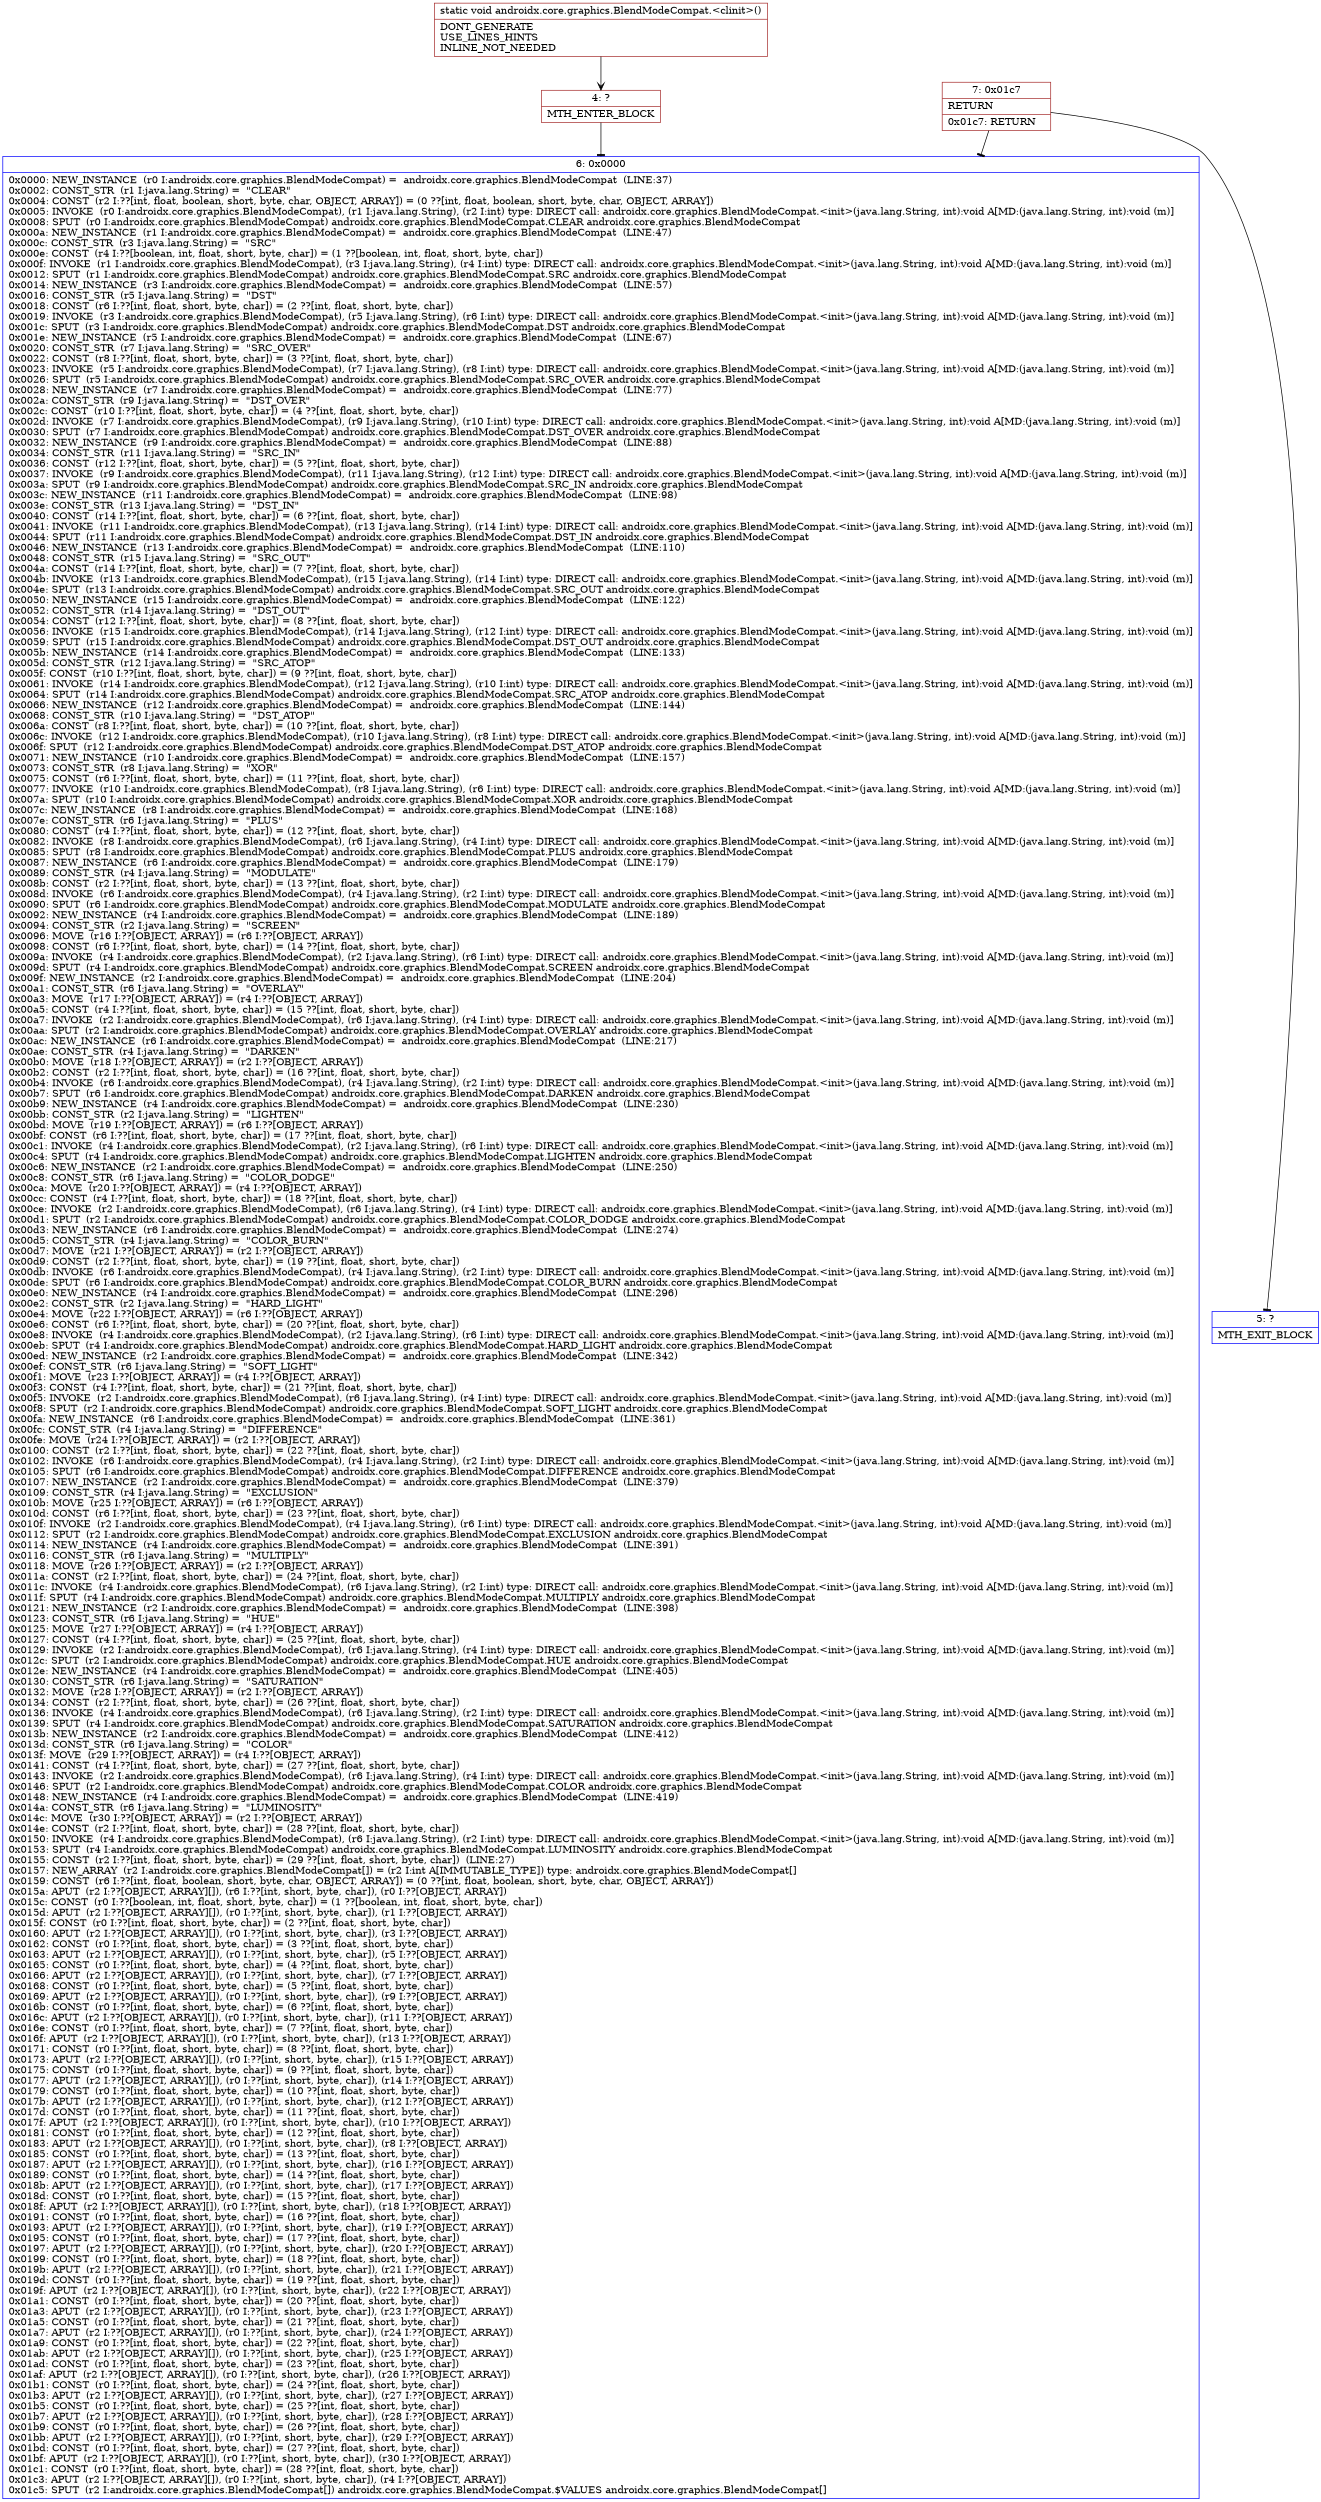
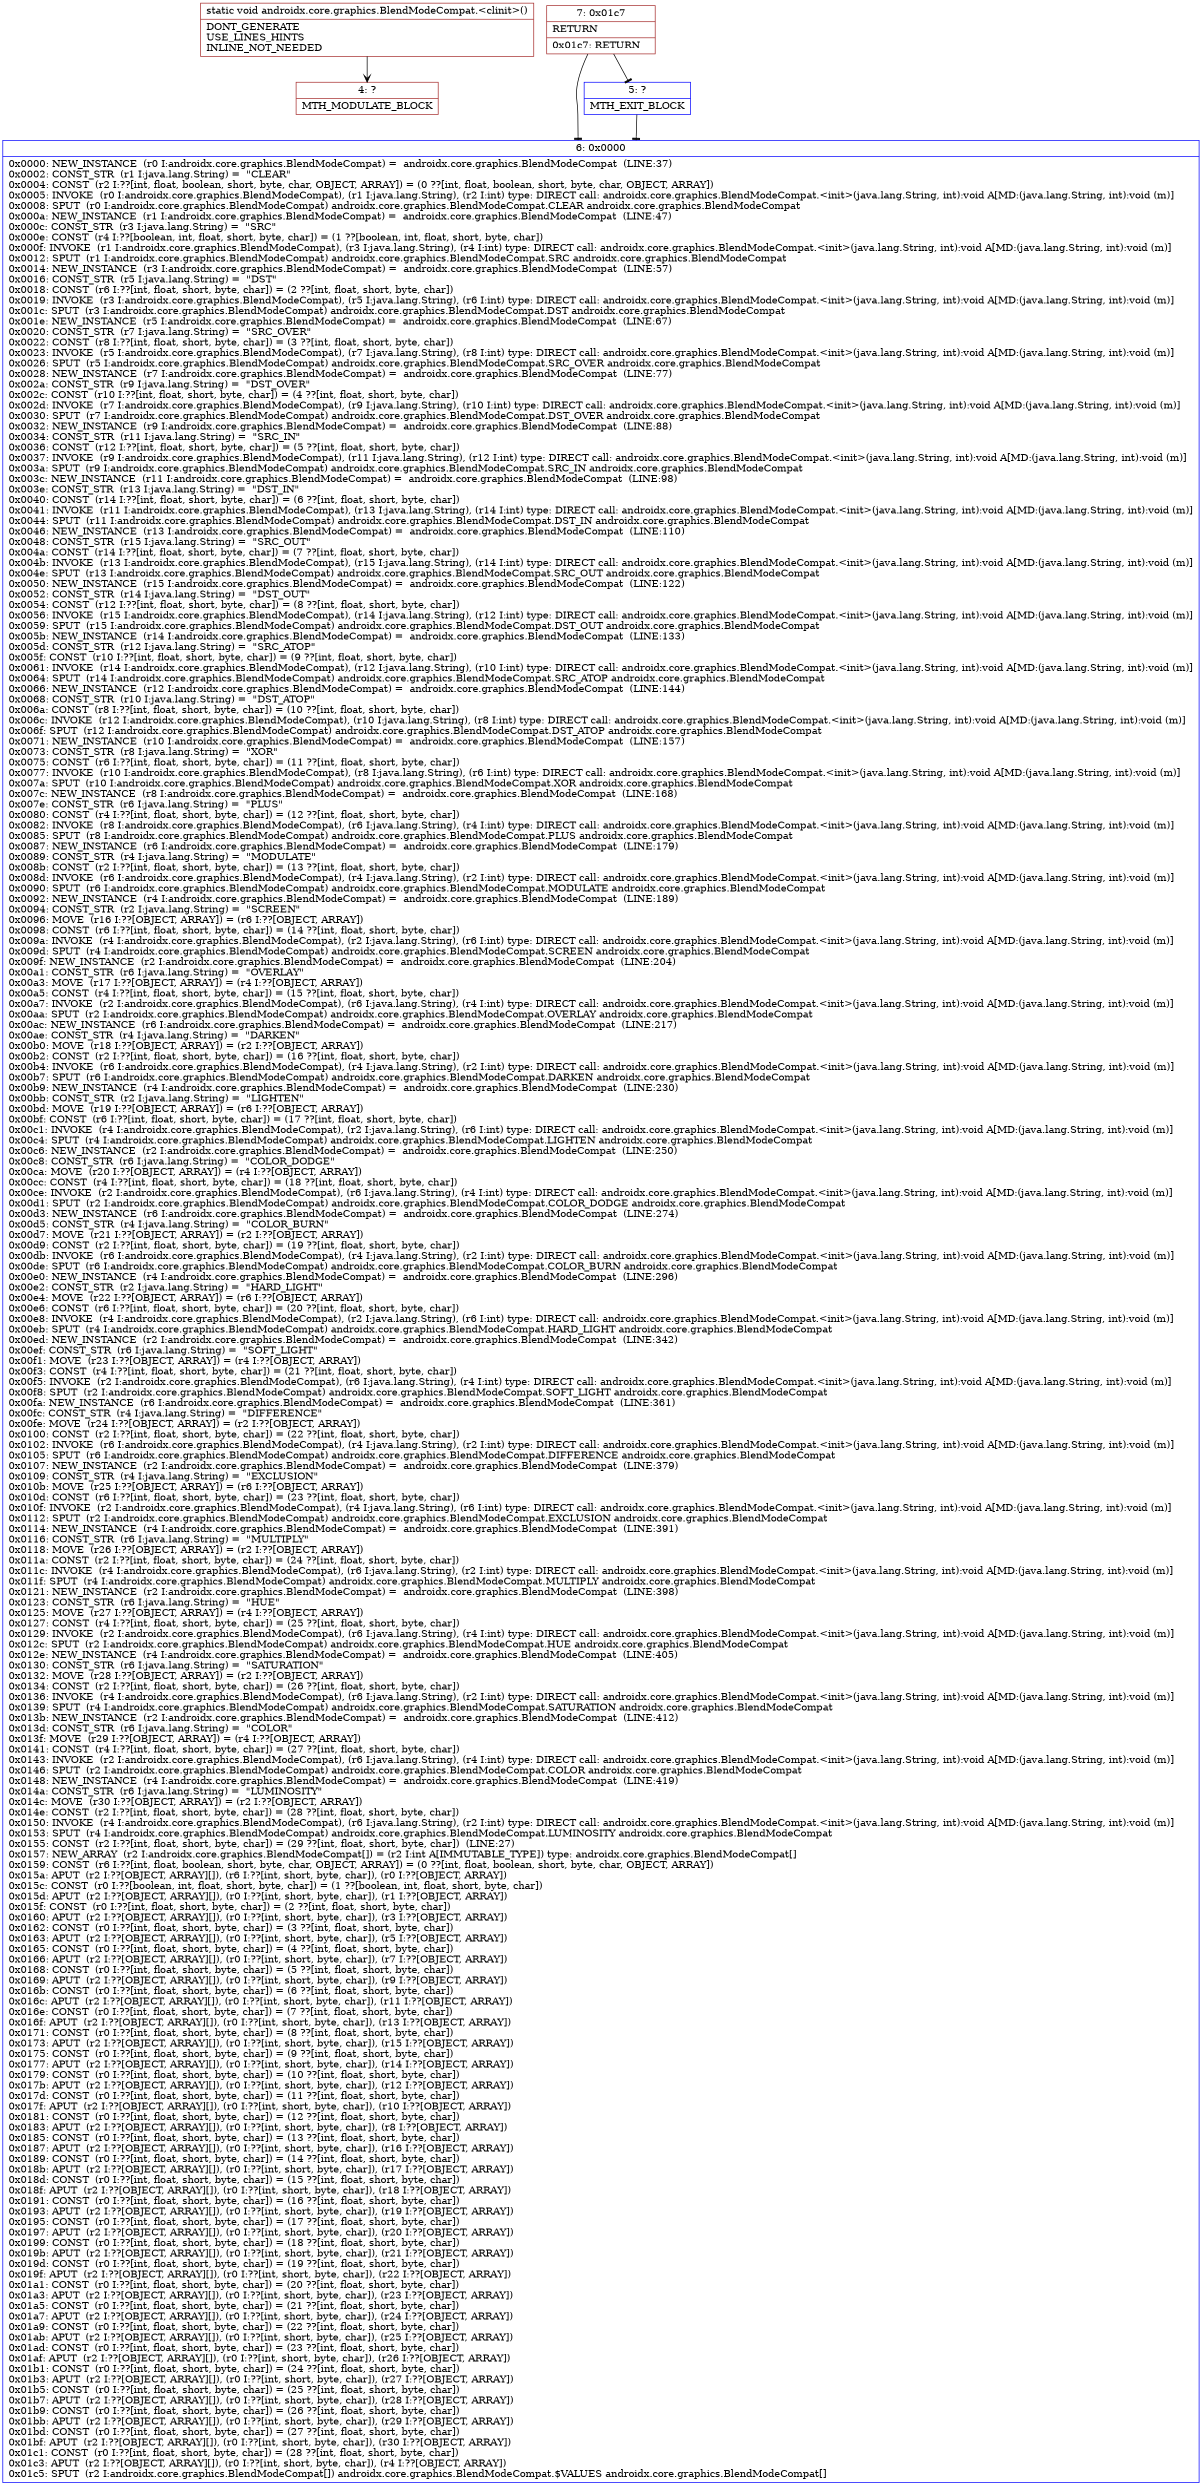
node "4: ?": text "MTH_ENTER_BLOCK" -> "MTH_MODULATE_BLOCK"
edge "4: ?" -> "6: 0x0000": now "5: ?" -> "6: 0x0000"
